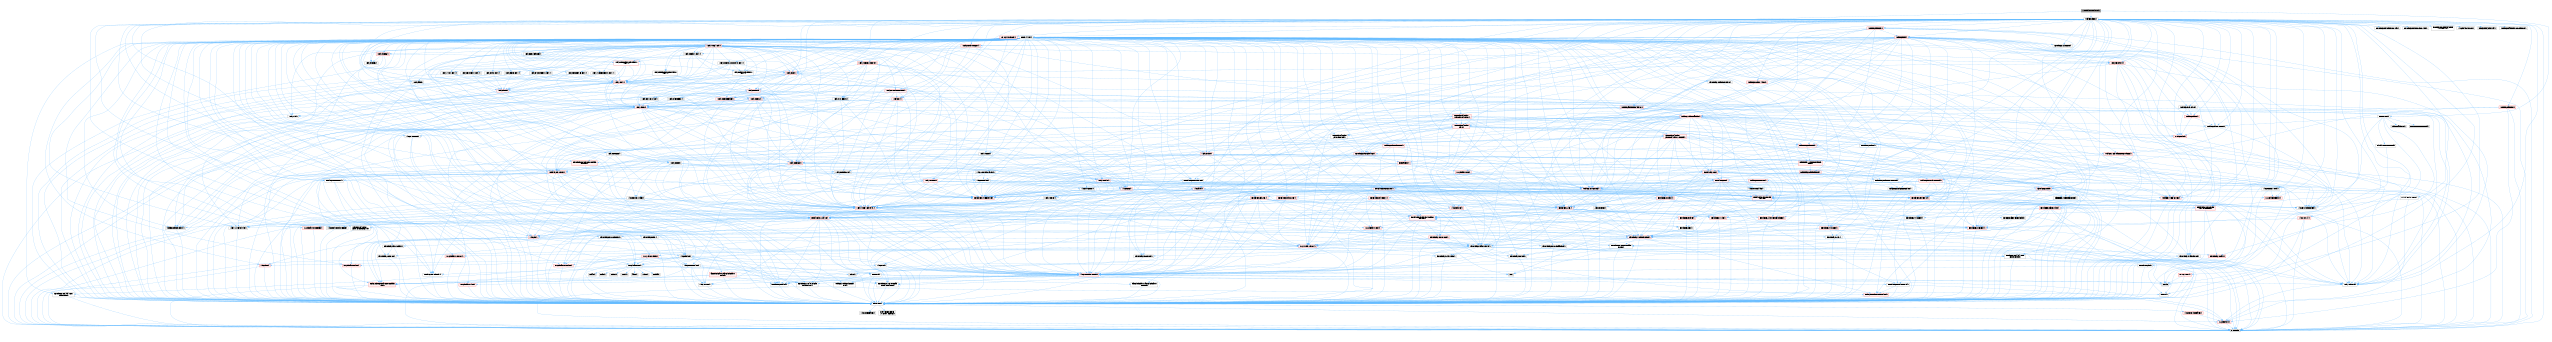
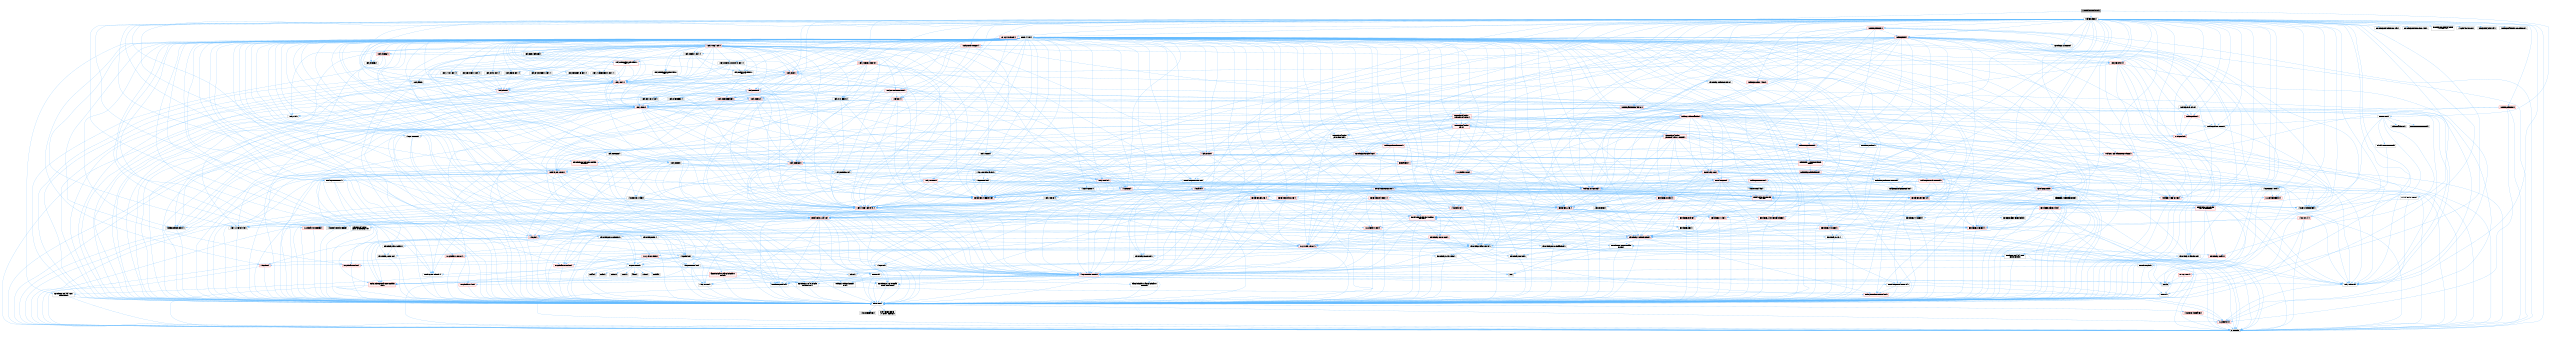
node "HAL/PlatformCrt.h": label "HAL/PlatformCrt.h" -> "HAL/RangeSet.h"
